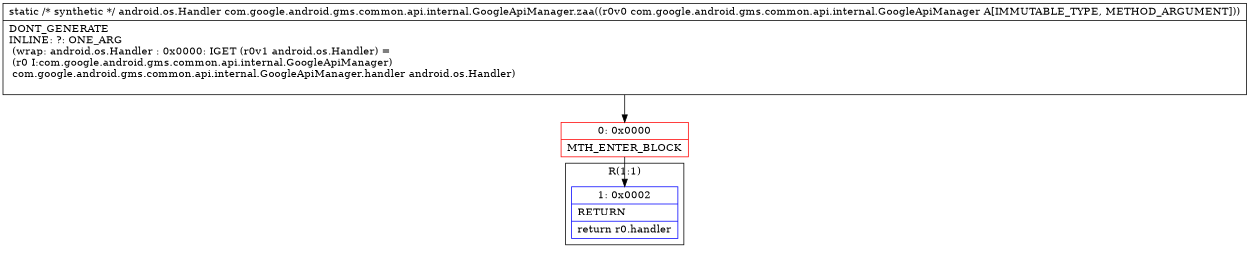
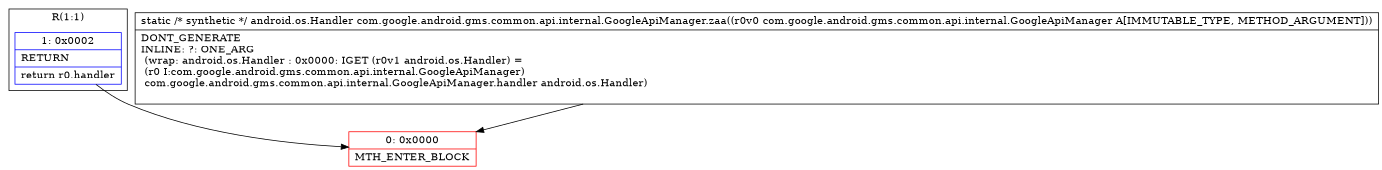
edge "0: 0x0000" -> "1: 0x0002": reversed
